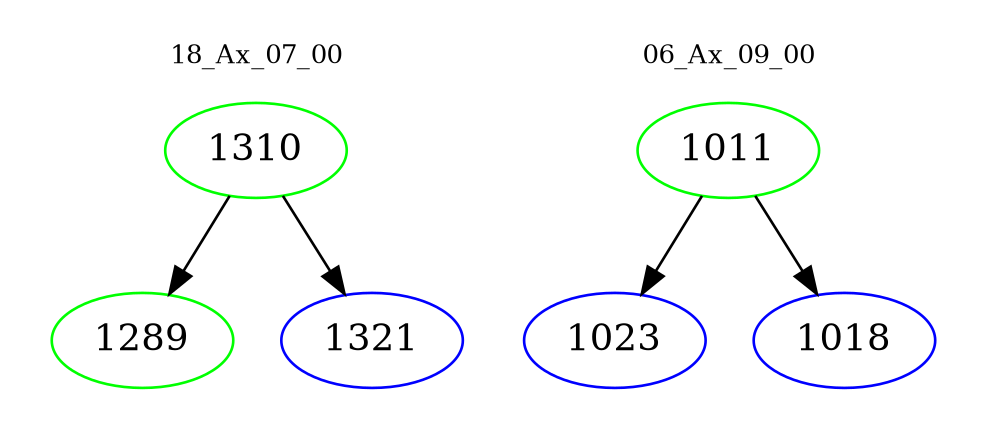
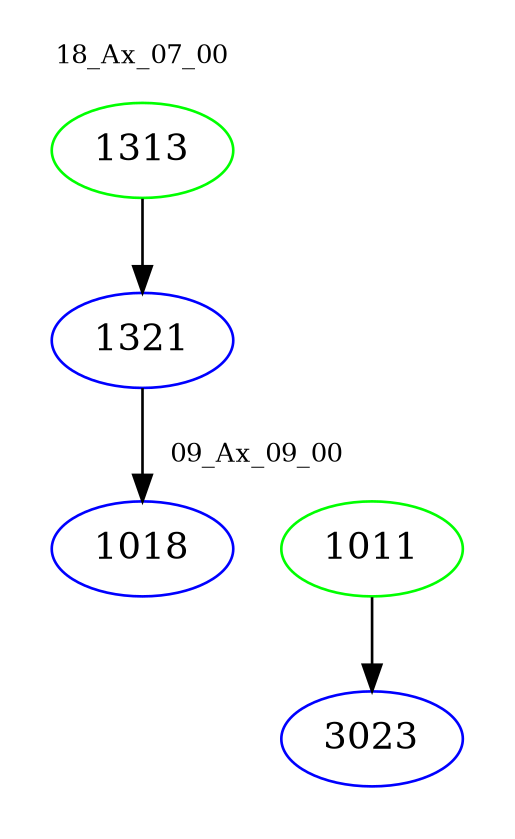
cluster "06_Ax_09_00": label "06_Ax_09_00" -> "09_Ax_09_00"
node "1310": label "1310" -> "1313"
edge "1011" -> "1018": now "1321" -> "1018"
node "1289": removed
node "1023": label "1023" -> "3023"
